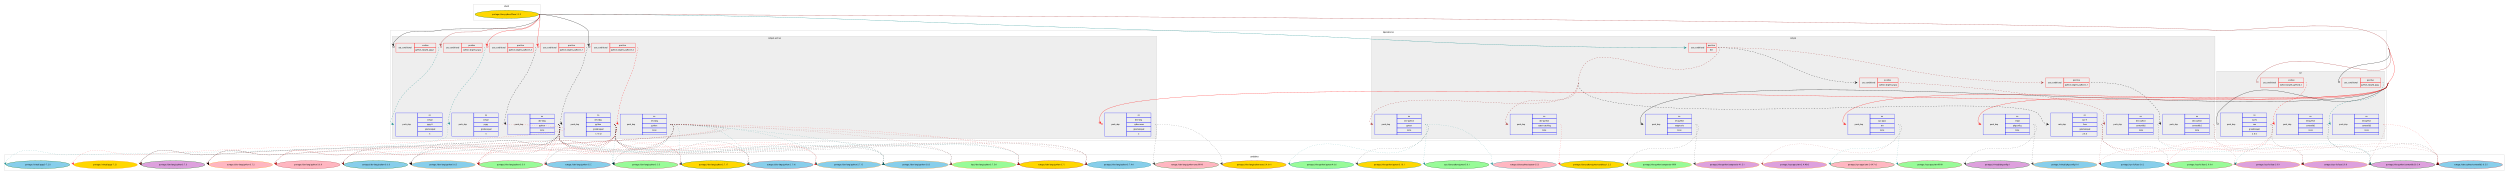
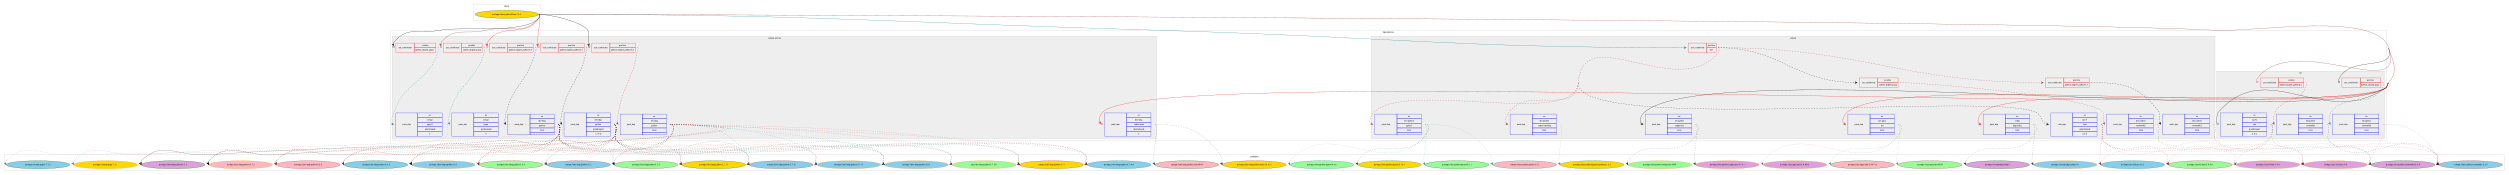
node "sys://dev-python/pytest-5.0.1": label "sys://dev-python/pytest-5.0.1" -> "portage://dev-python/pytest-5.0.1"
